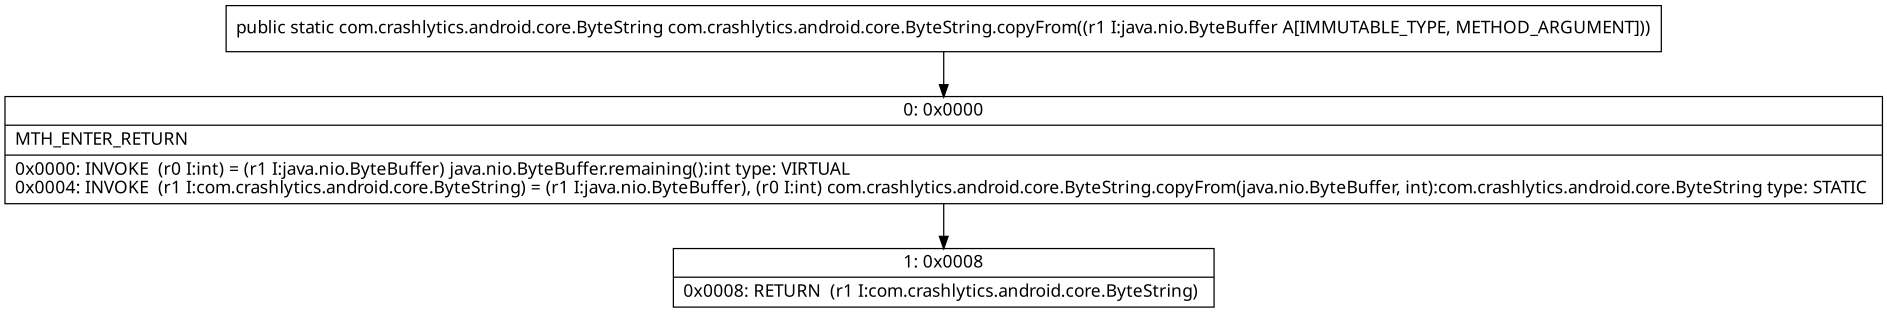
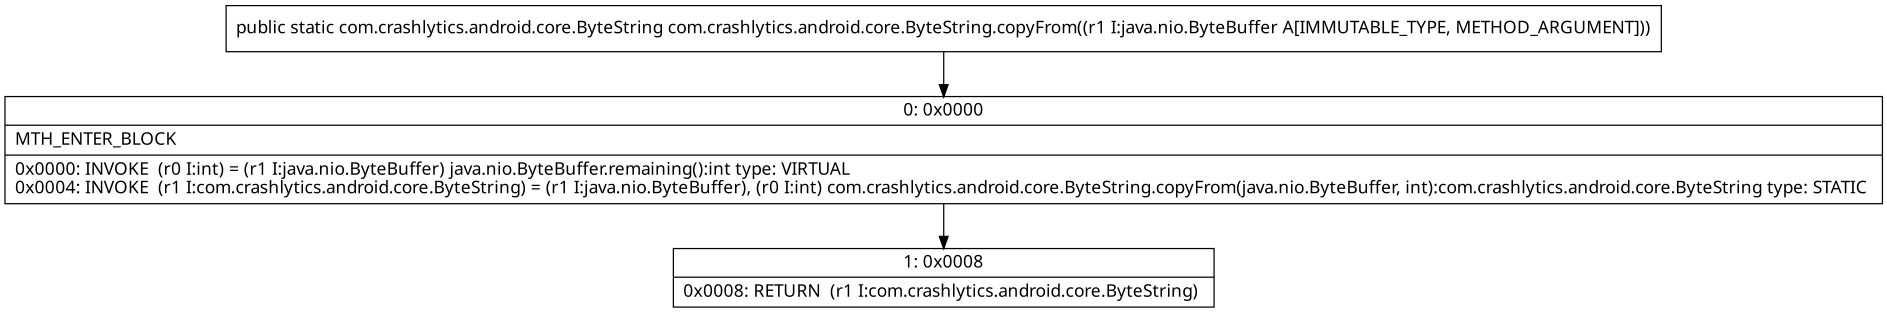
node "0: 0x0000": text "MTH_ENTER_RETURN" -> "MTH_ENTER_BLOCK"
